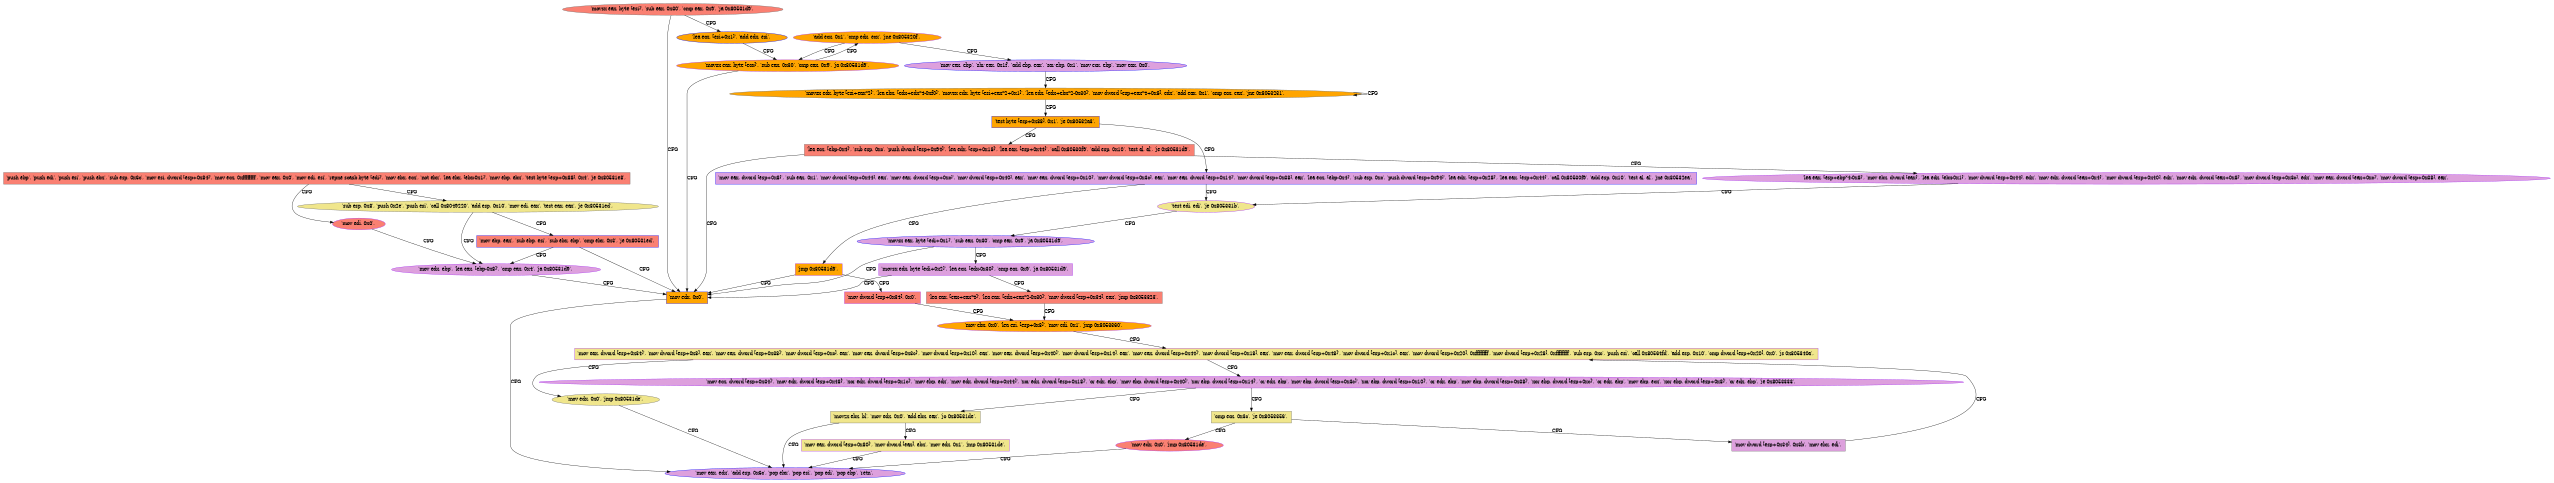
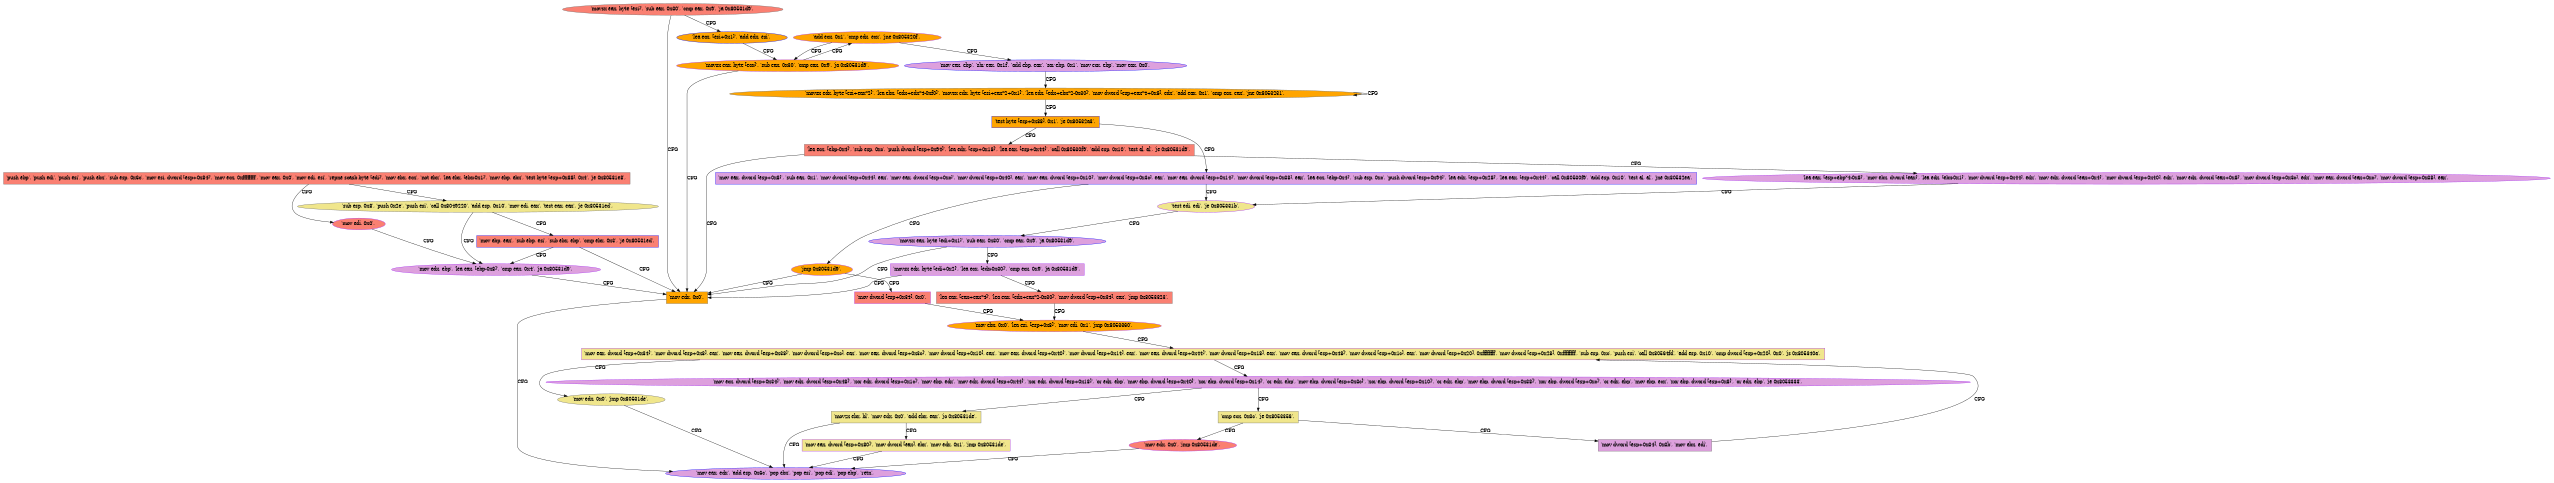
node "'jmp 0x80531d9',": shape box -> ellipse
node "'mov edx, 0x0',": color blue -> gray40
